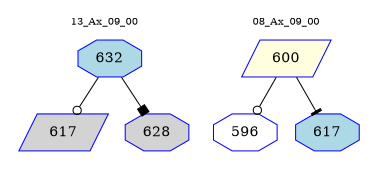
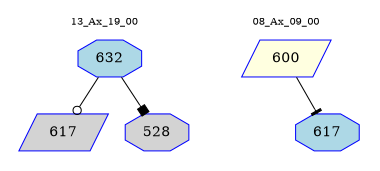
cluster "13_Ax_09_00": label "13_Ax_09_00" -> "13_Ax_19_00"
node "628": label "628" -> "528"
node "596": removed
